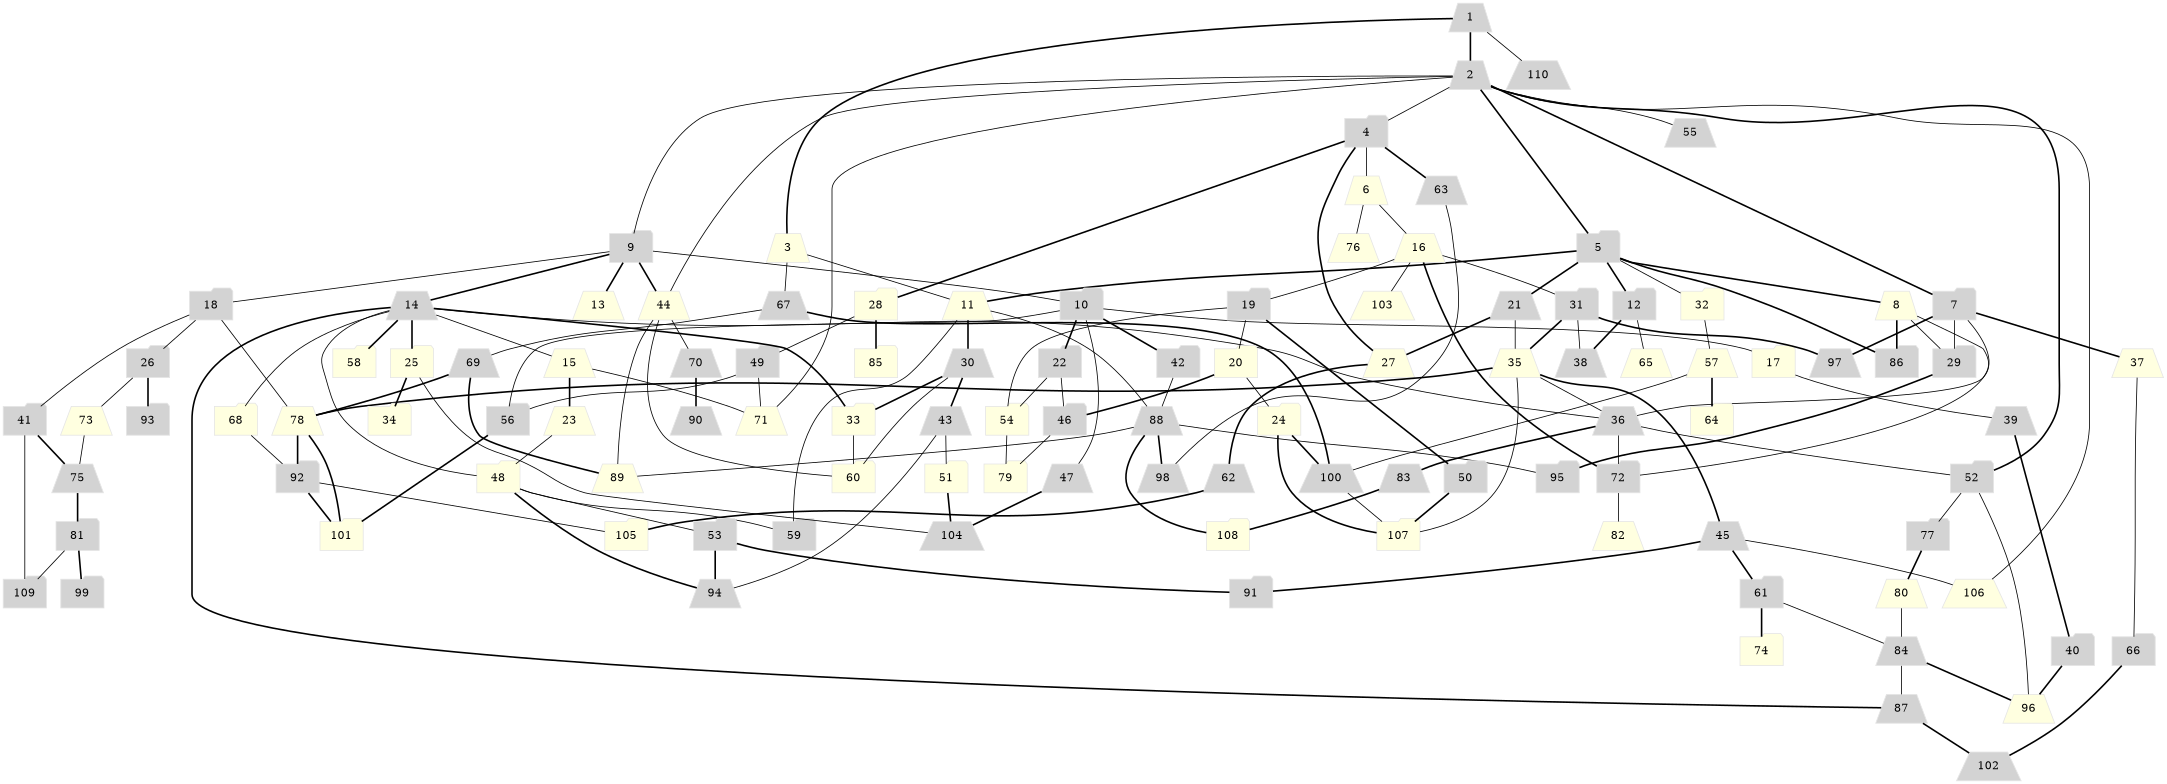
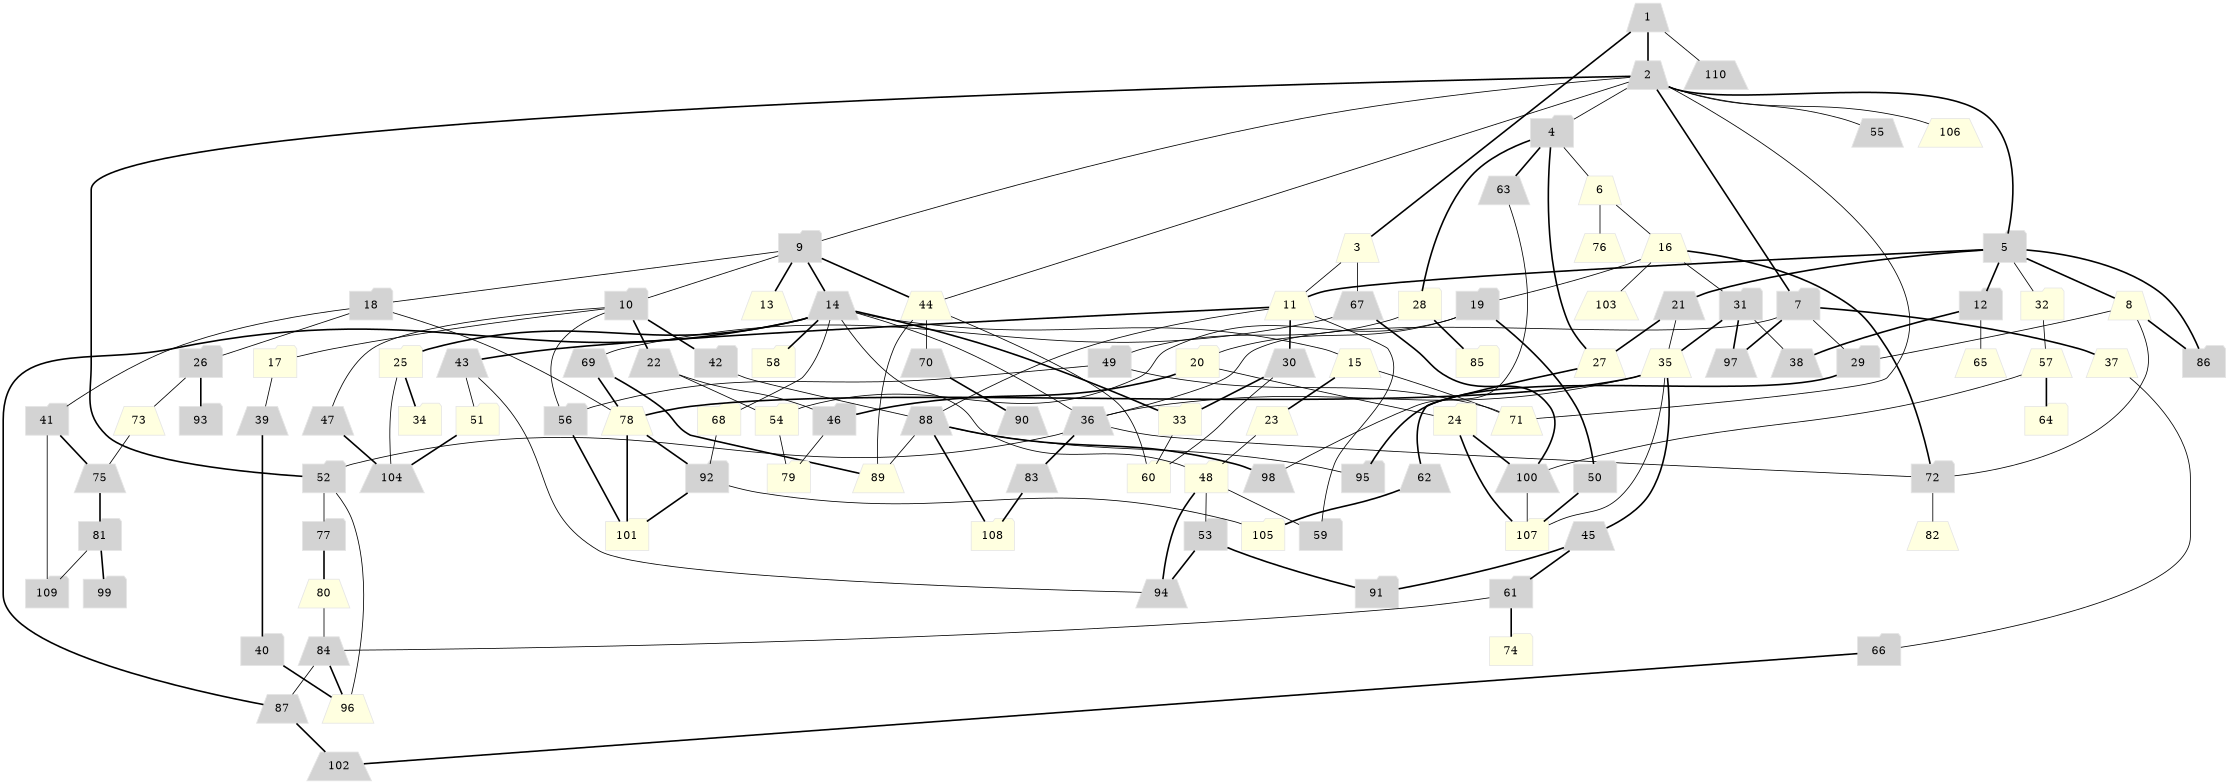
node "22": shape folder -> trapezium
edge "30" -- "43": now "11" -- "43"
edge "45" -- "106": removed
